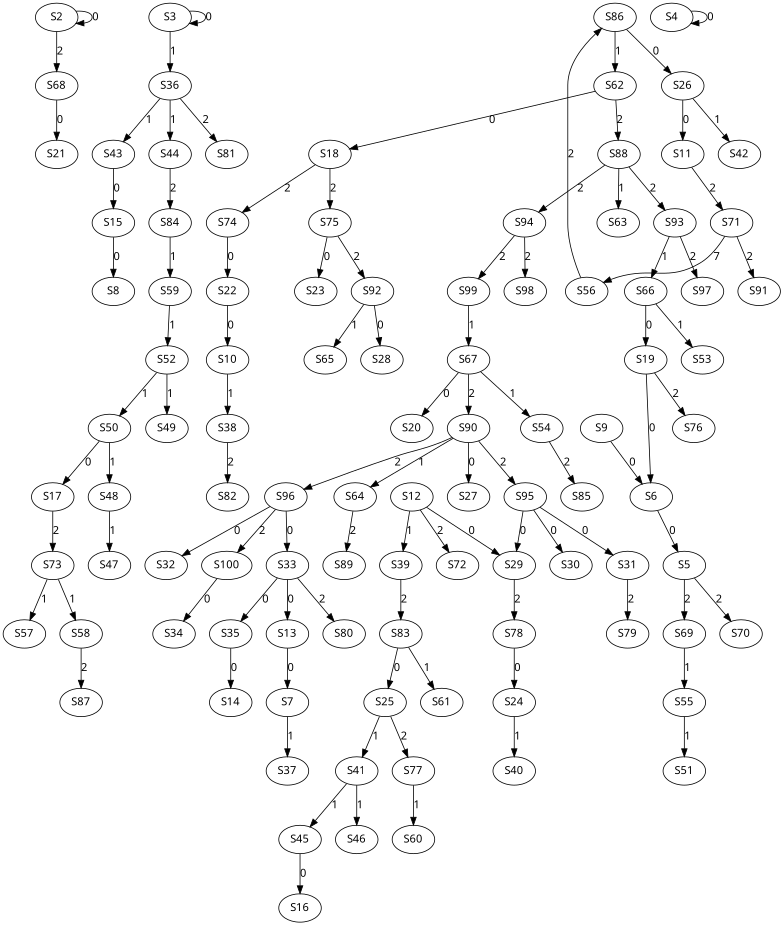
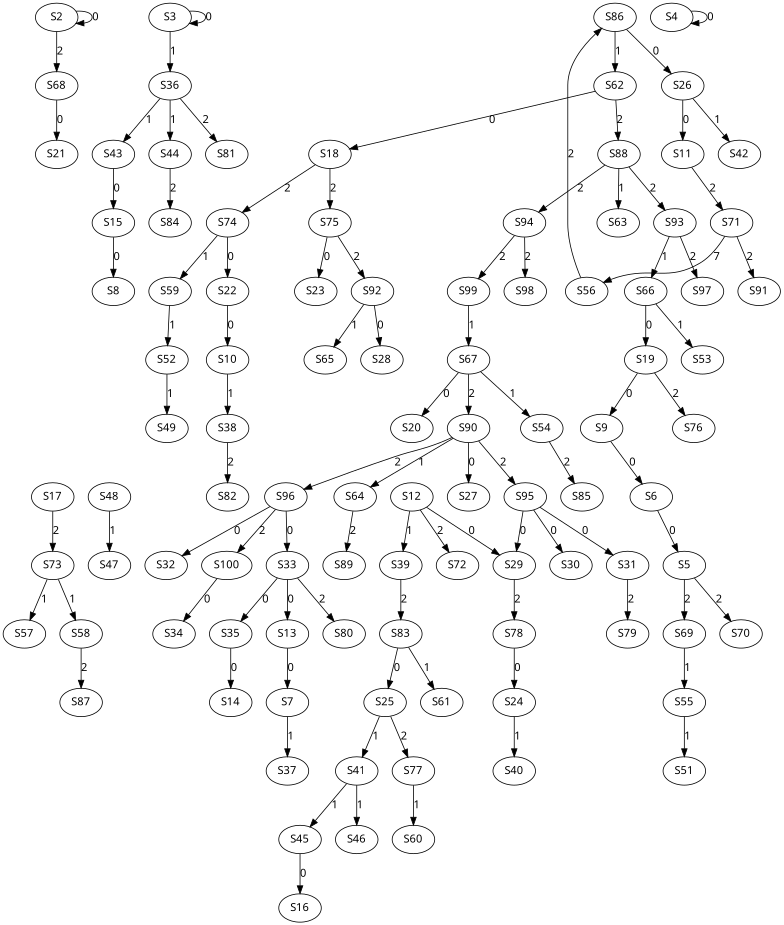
edge "S84" -> "S59": now "S74" -> "S59"
edge "S19" -> "S6": now "S19" -> "S9"
node "S50": removed
